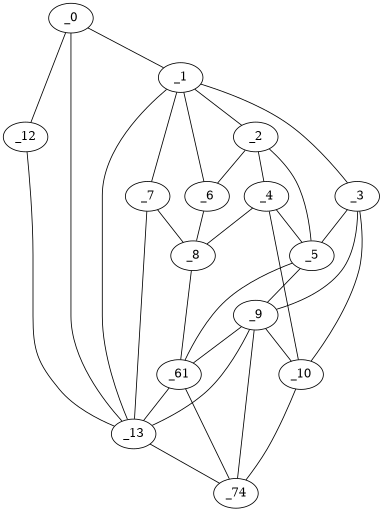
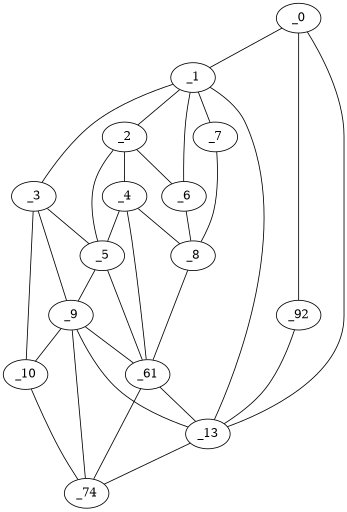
node "_12": label "_12" -> "_92"
edge "_4" -- "_10": now "_4" -- "_61"
edge "_7" -- "_13": removed
